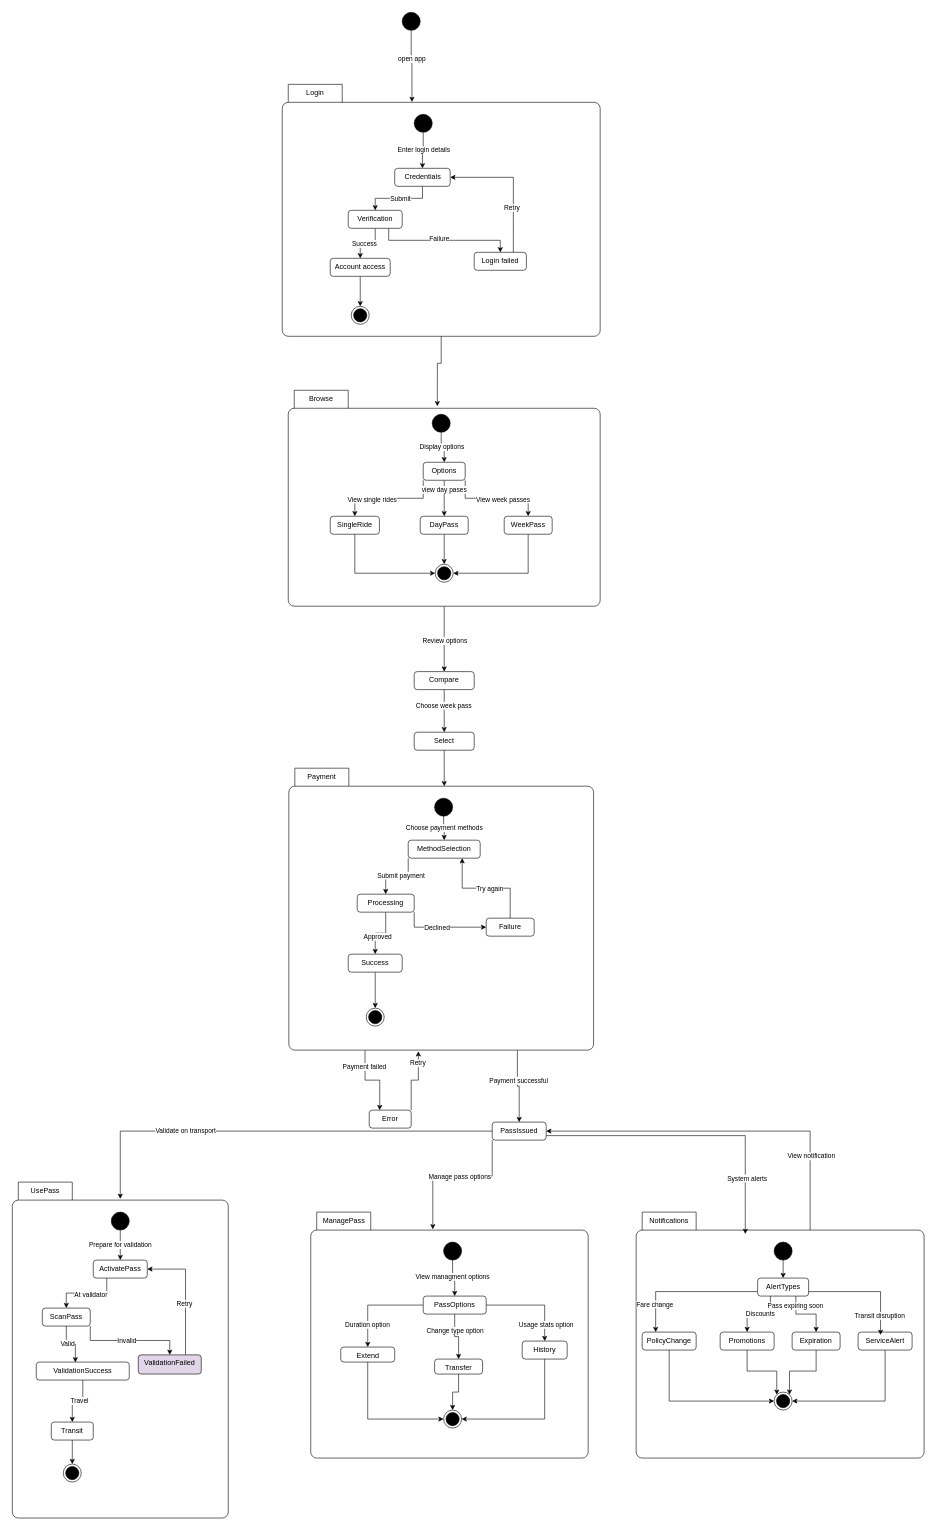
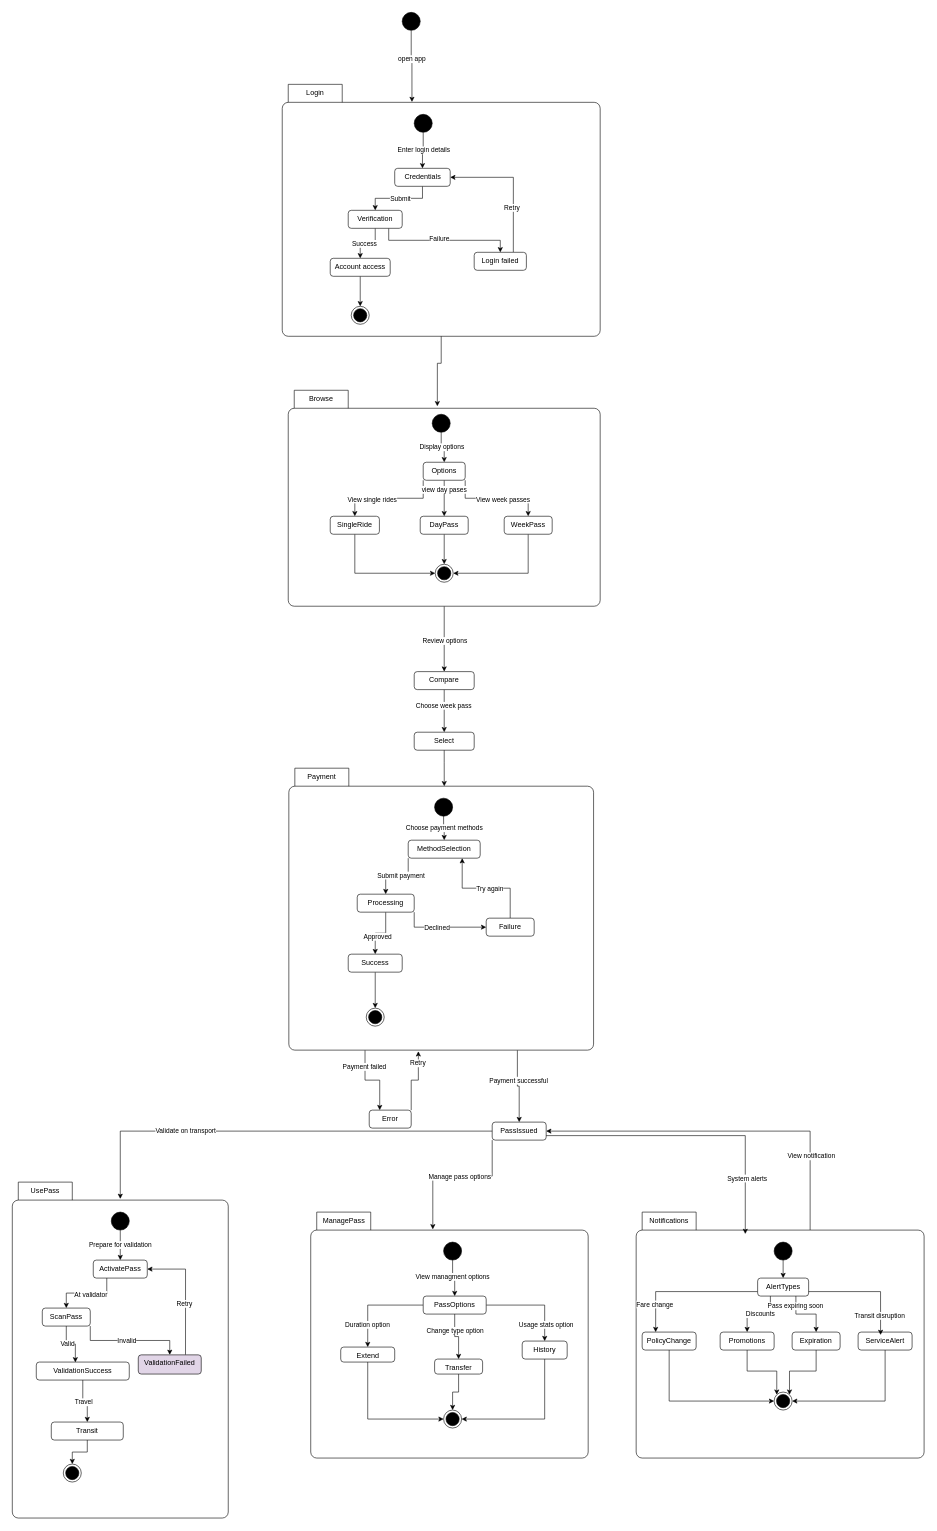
node "Transit": size 42x18 -> 72x18
